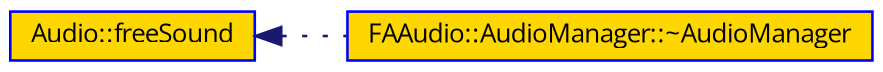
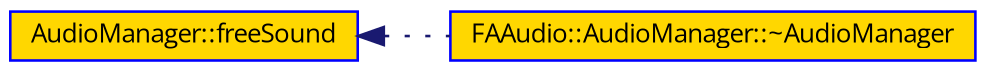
node "Audio::freeSound": label "Audio::freeSound" -> "AudioManager::freeSound"
